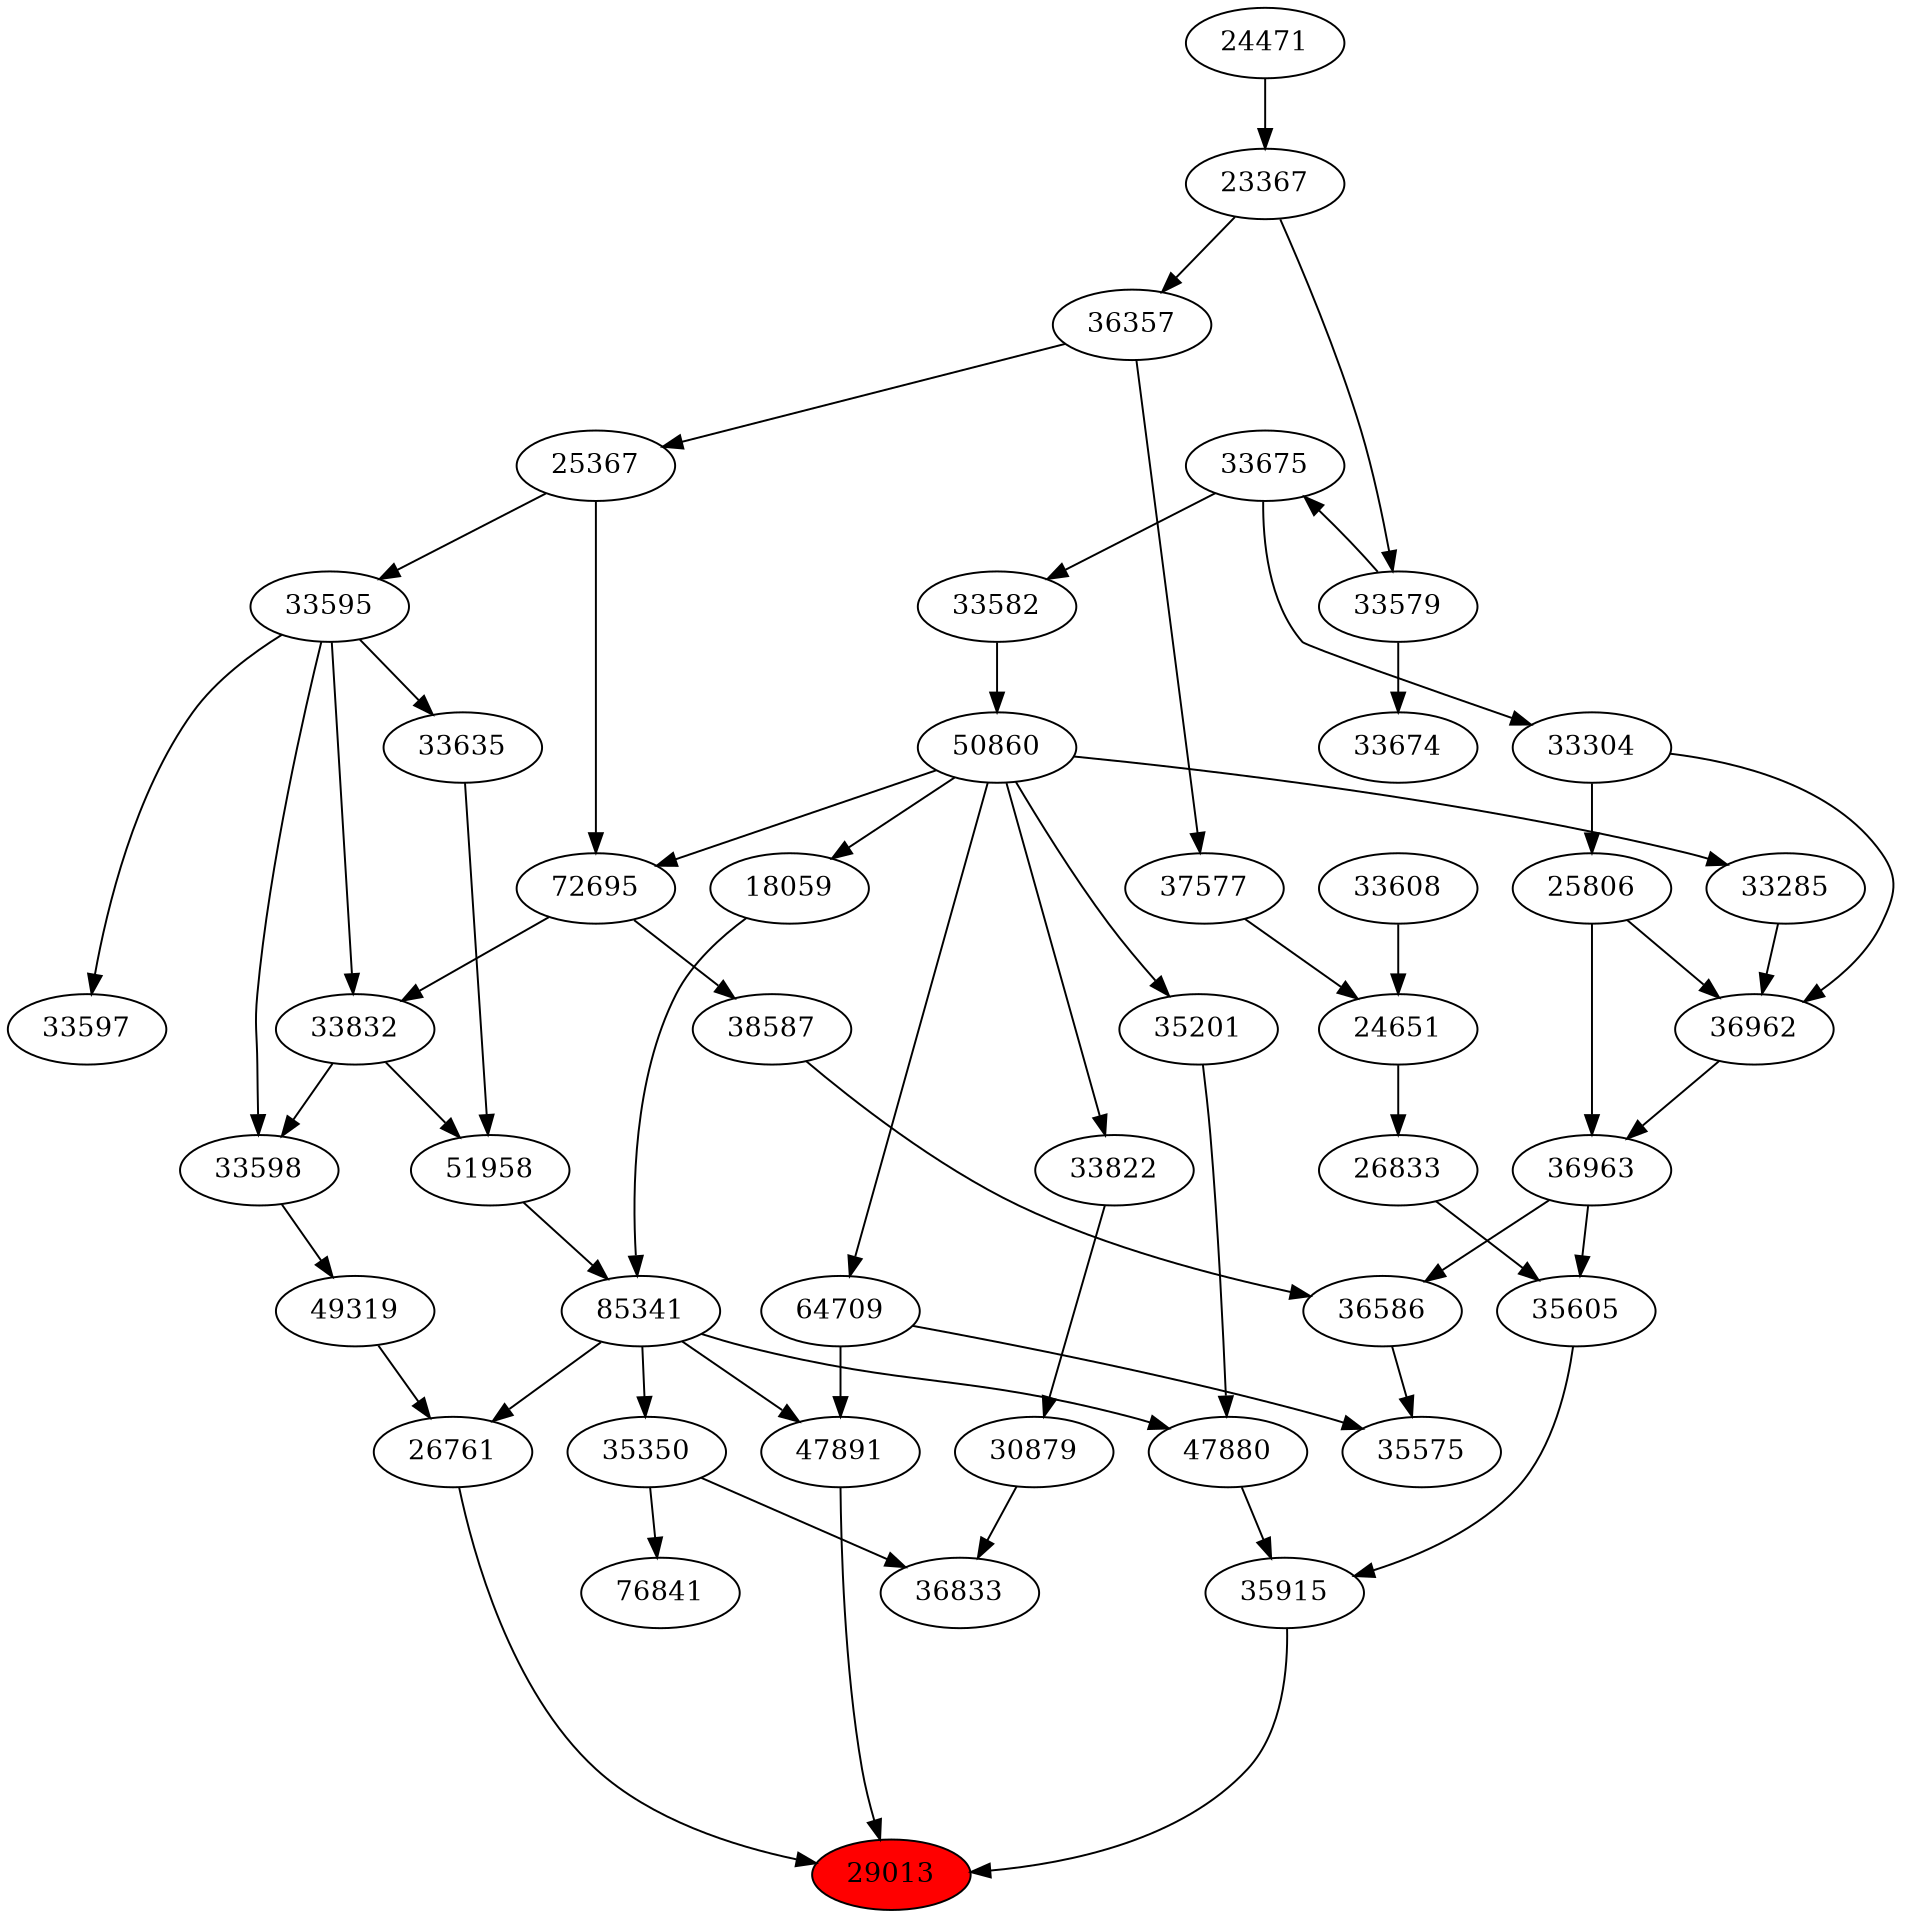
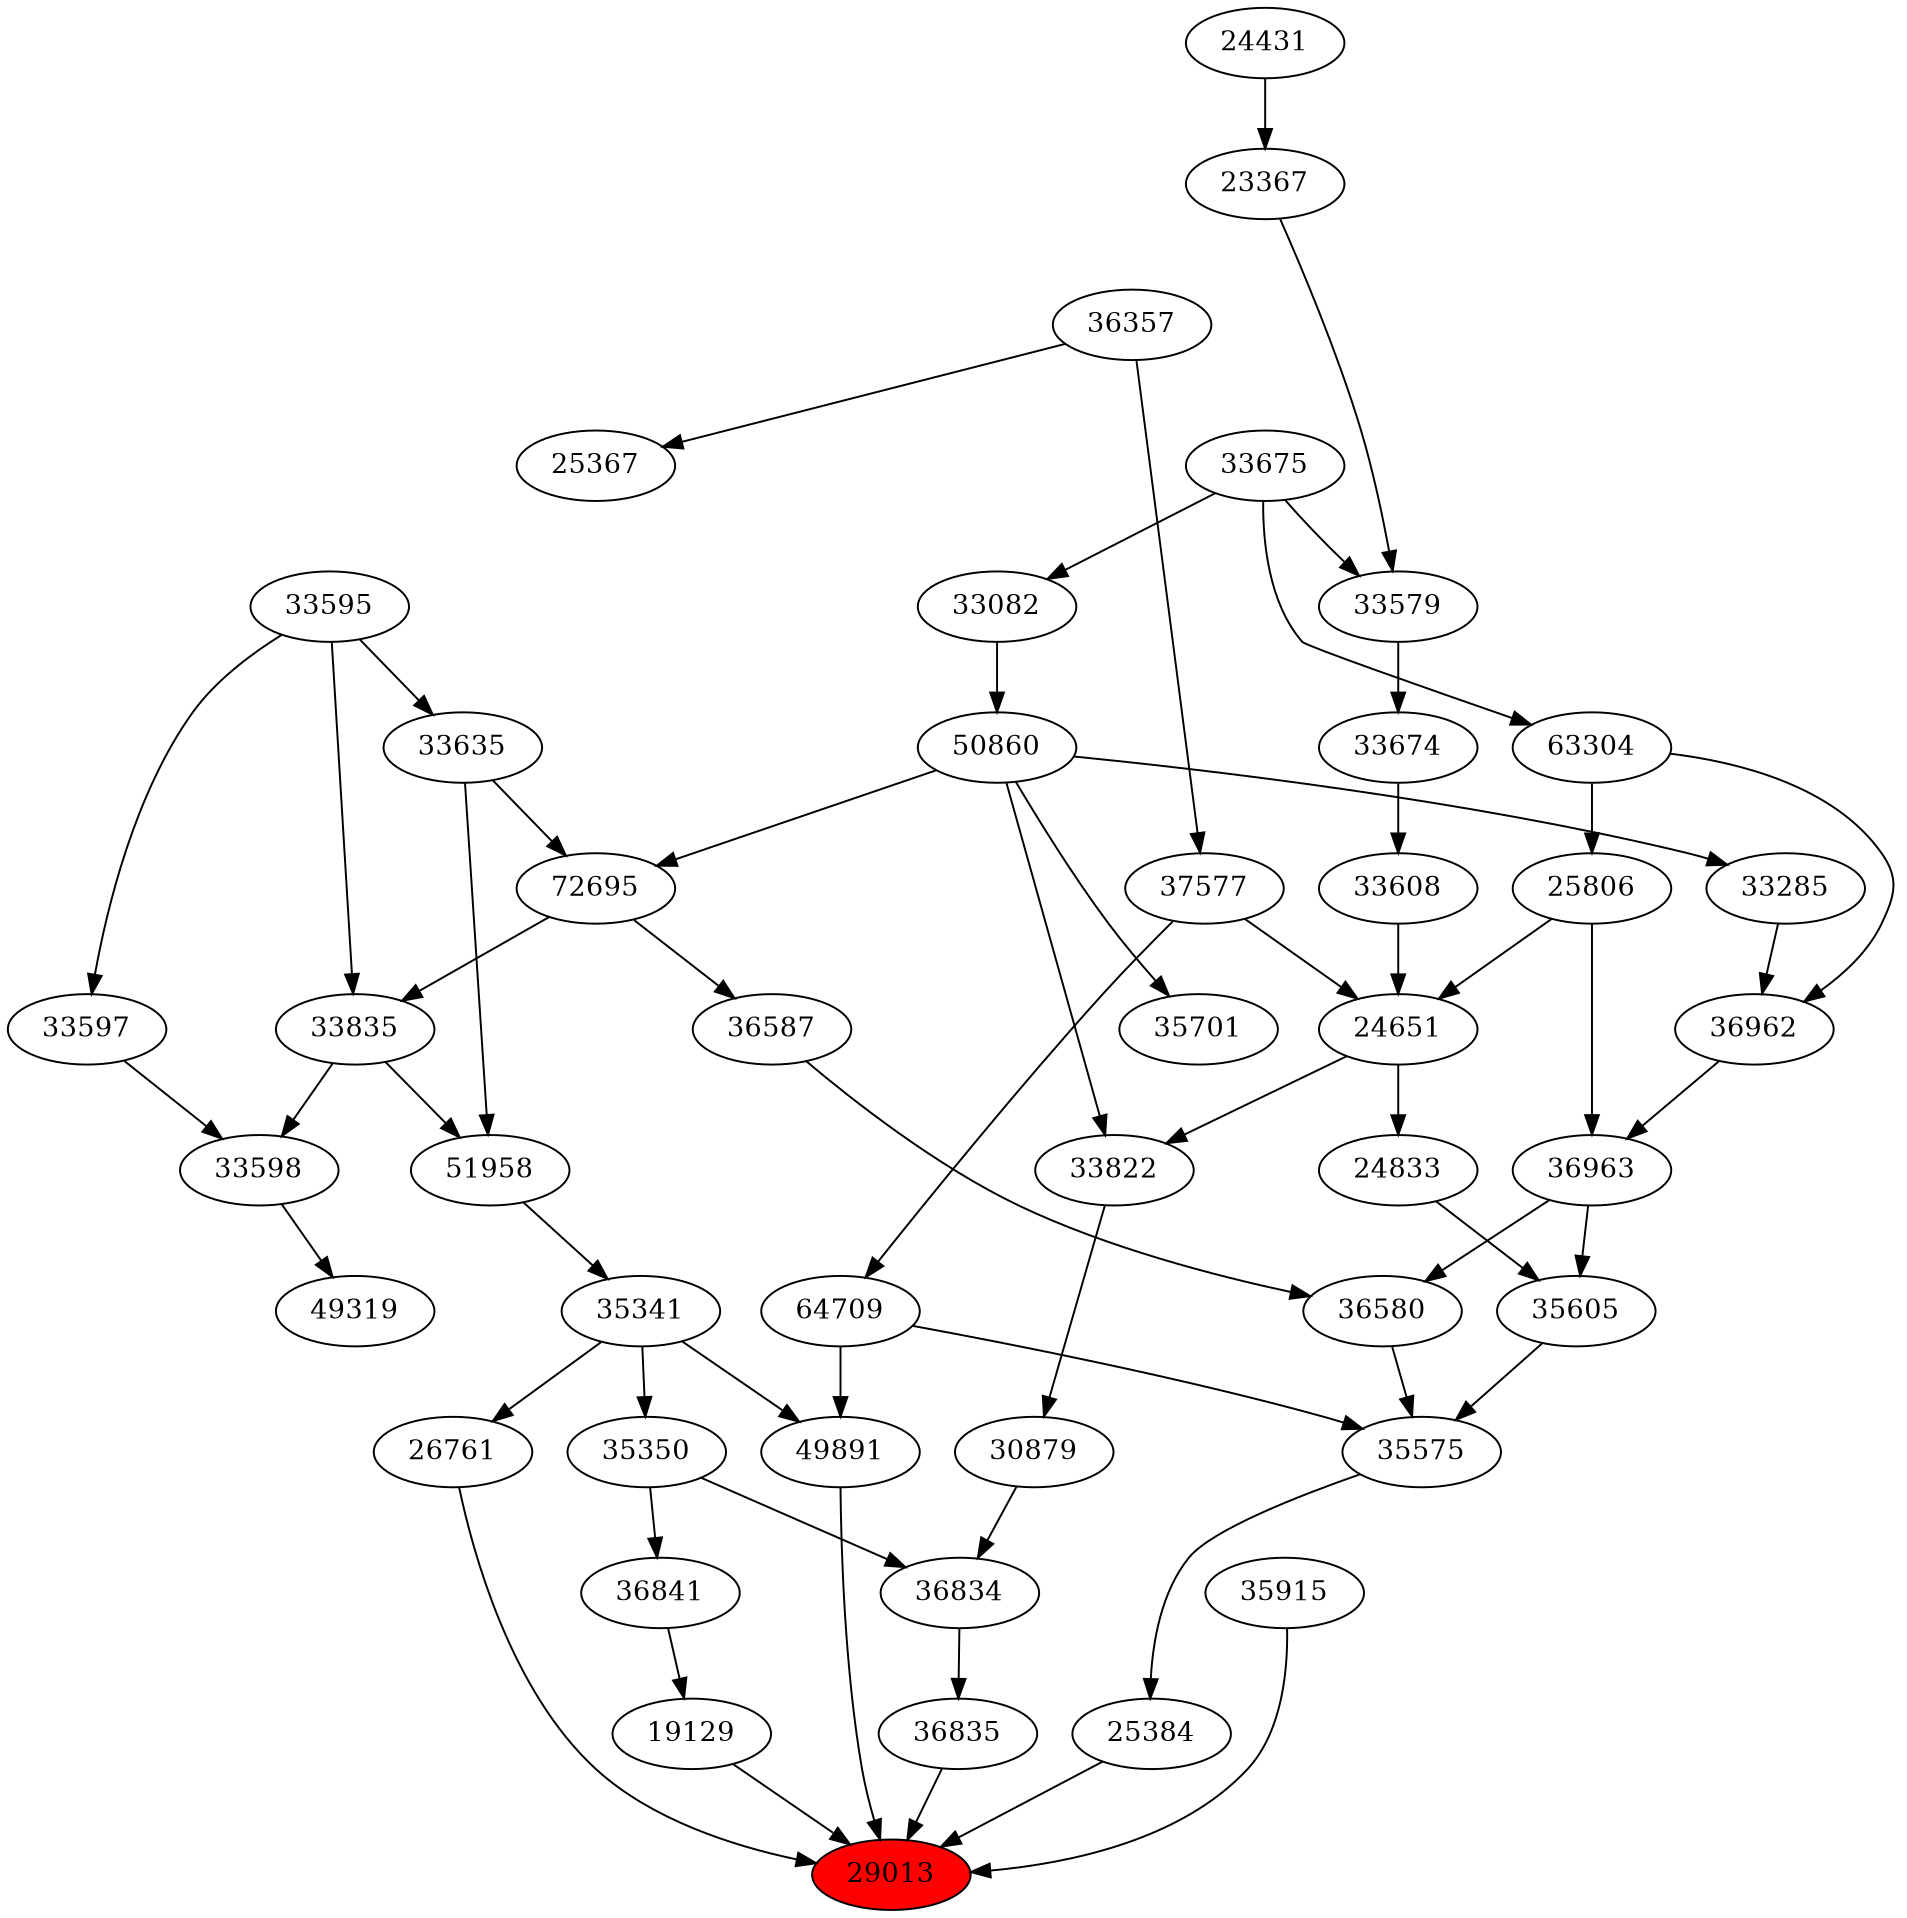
node "24471": label "24471" -> "24431"
edge "23367" -> "36357": removed
edge "25367" -> "33595": removed
edge "33579" -> "33675": reversed
node "33582": label "33582" -> "33082"
edge "25367" -> "72695": now "33635" -> "72695"
node "33304": label "33304" -> "63304"
edge "33674" -> "33608": added
edge "33595" -> "33598": now "33597" -> "33598"
node "18059": removed
edge "25806" -> "36962": now "25806" -> "24651"
edge "50860" -> "64709": now "37577" -> "64709"
node "33832": label "33832" -> "33835"
node "38587": label "38587" -> "36587"
node "35201": label "35201" -> "35701"
edge "24651" -> "33822": added
node "26833": label "26833" -> "24833"
node "85341": label "85341" -> "35341"
node "36586": label "36586" -> "36580"
edge "49319" -> "26761": removed
node "47891": label "47891" -> "49891"
node "47880": removed
edge "35605" -> "35915": now "35605" -> "35575"
node "76841": label "76841" -> "36841"
node "36833": label "36833" -> "36834"
node "19129": added
node "36835": added
node "25384": added
